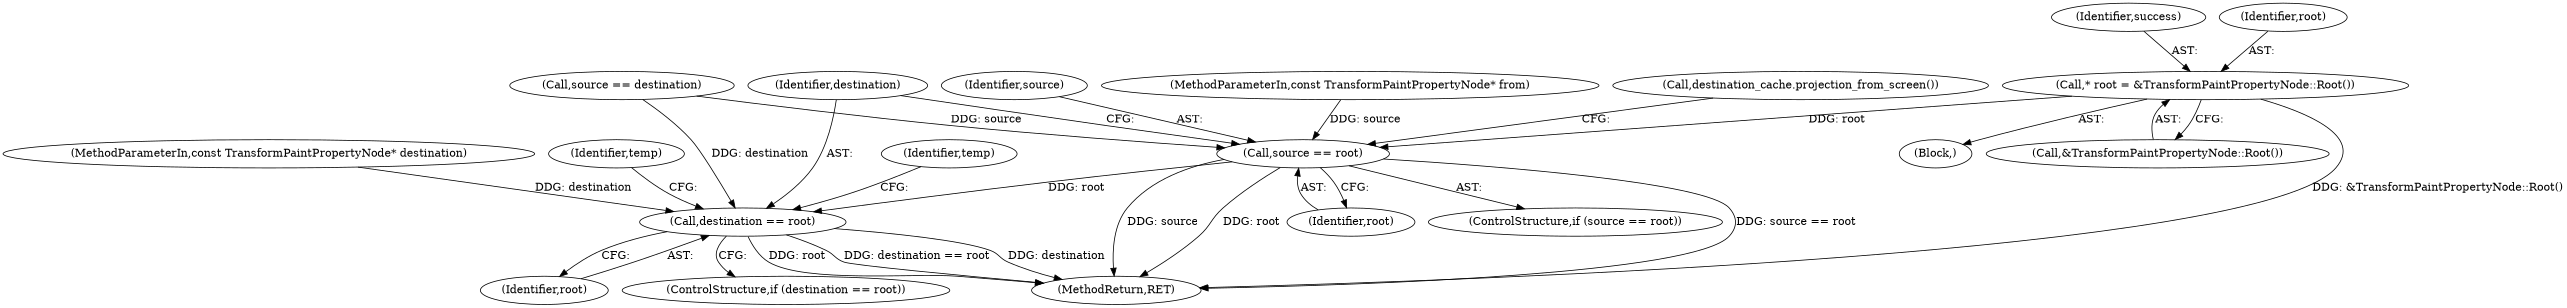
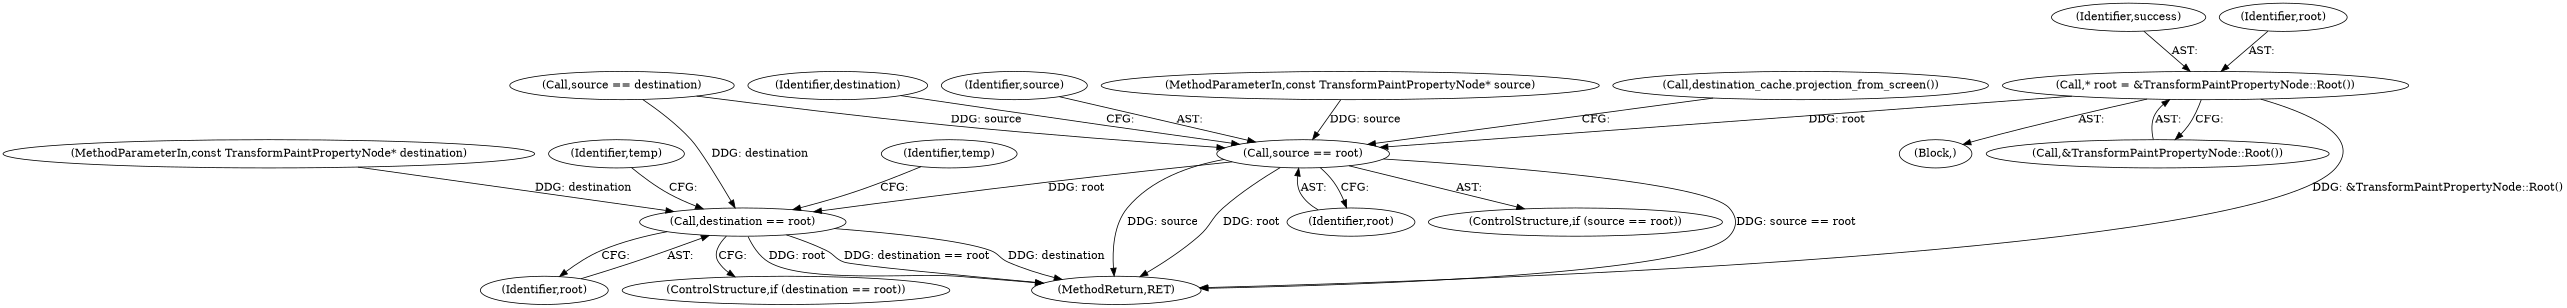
node "(MethodParameterIn,const TransformPaintPropertyNode* from)": label "(MethodParameterIn,const TransformPaintPropertyNode* from)" -> "(MethodParameterIn,const TransformPaintPropertyNode* source)"
edge "(Identifier,destination)" -> "(Call,destination == root)": removed, label "AST:"
